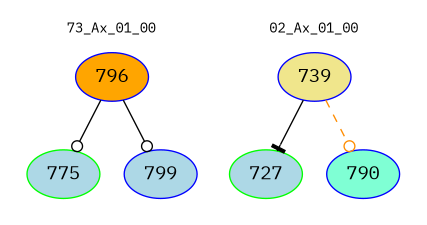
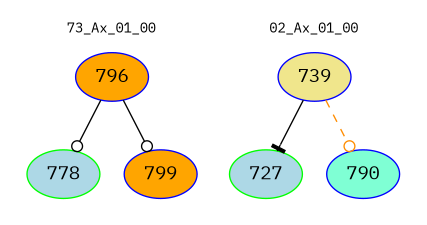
node "775": label "775" -> "778"
node "799": fillcolor lightblue -> orange
